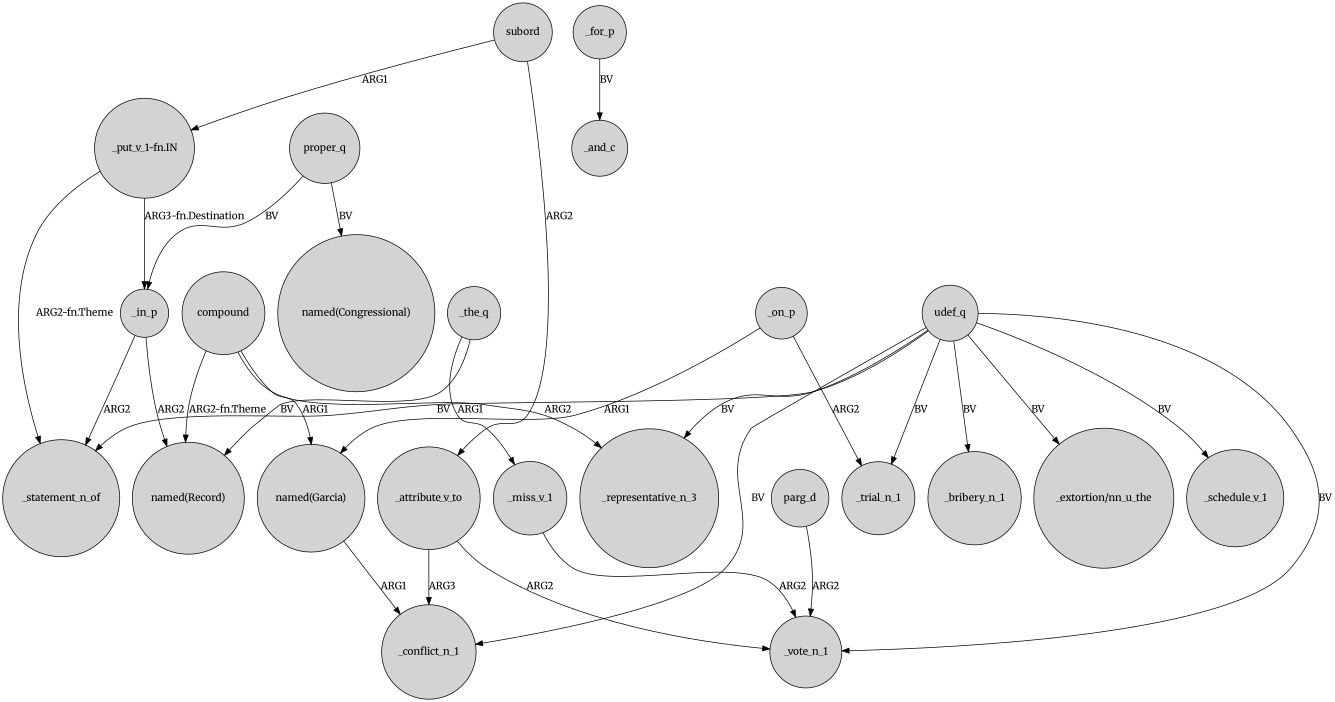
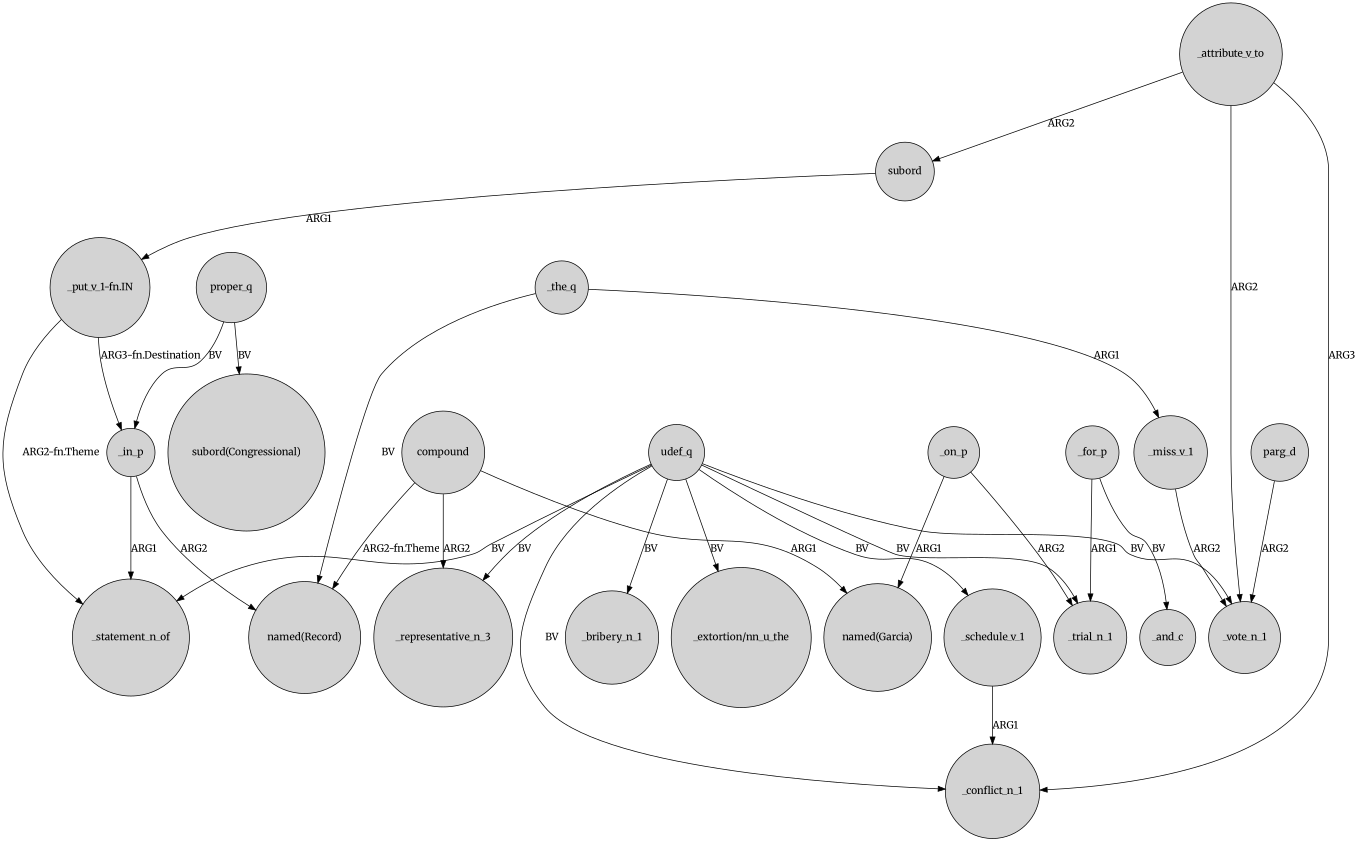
edge "subord" -> "_attribute_v_to": reversed
node "named(Congressional)": label "named(Congressional)" -> "subord(Congressional)"
edge "_in_p" -> "_statement_n_of": label "ARG2" -> "ARG1"
edge "_for_p" -> "_trial_n_1": added, label "ARG1"
edge "named(Garcia)" -> "_conflict_n_1": now "_schedule_v_1" -> "_conflict_n_1"
